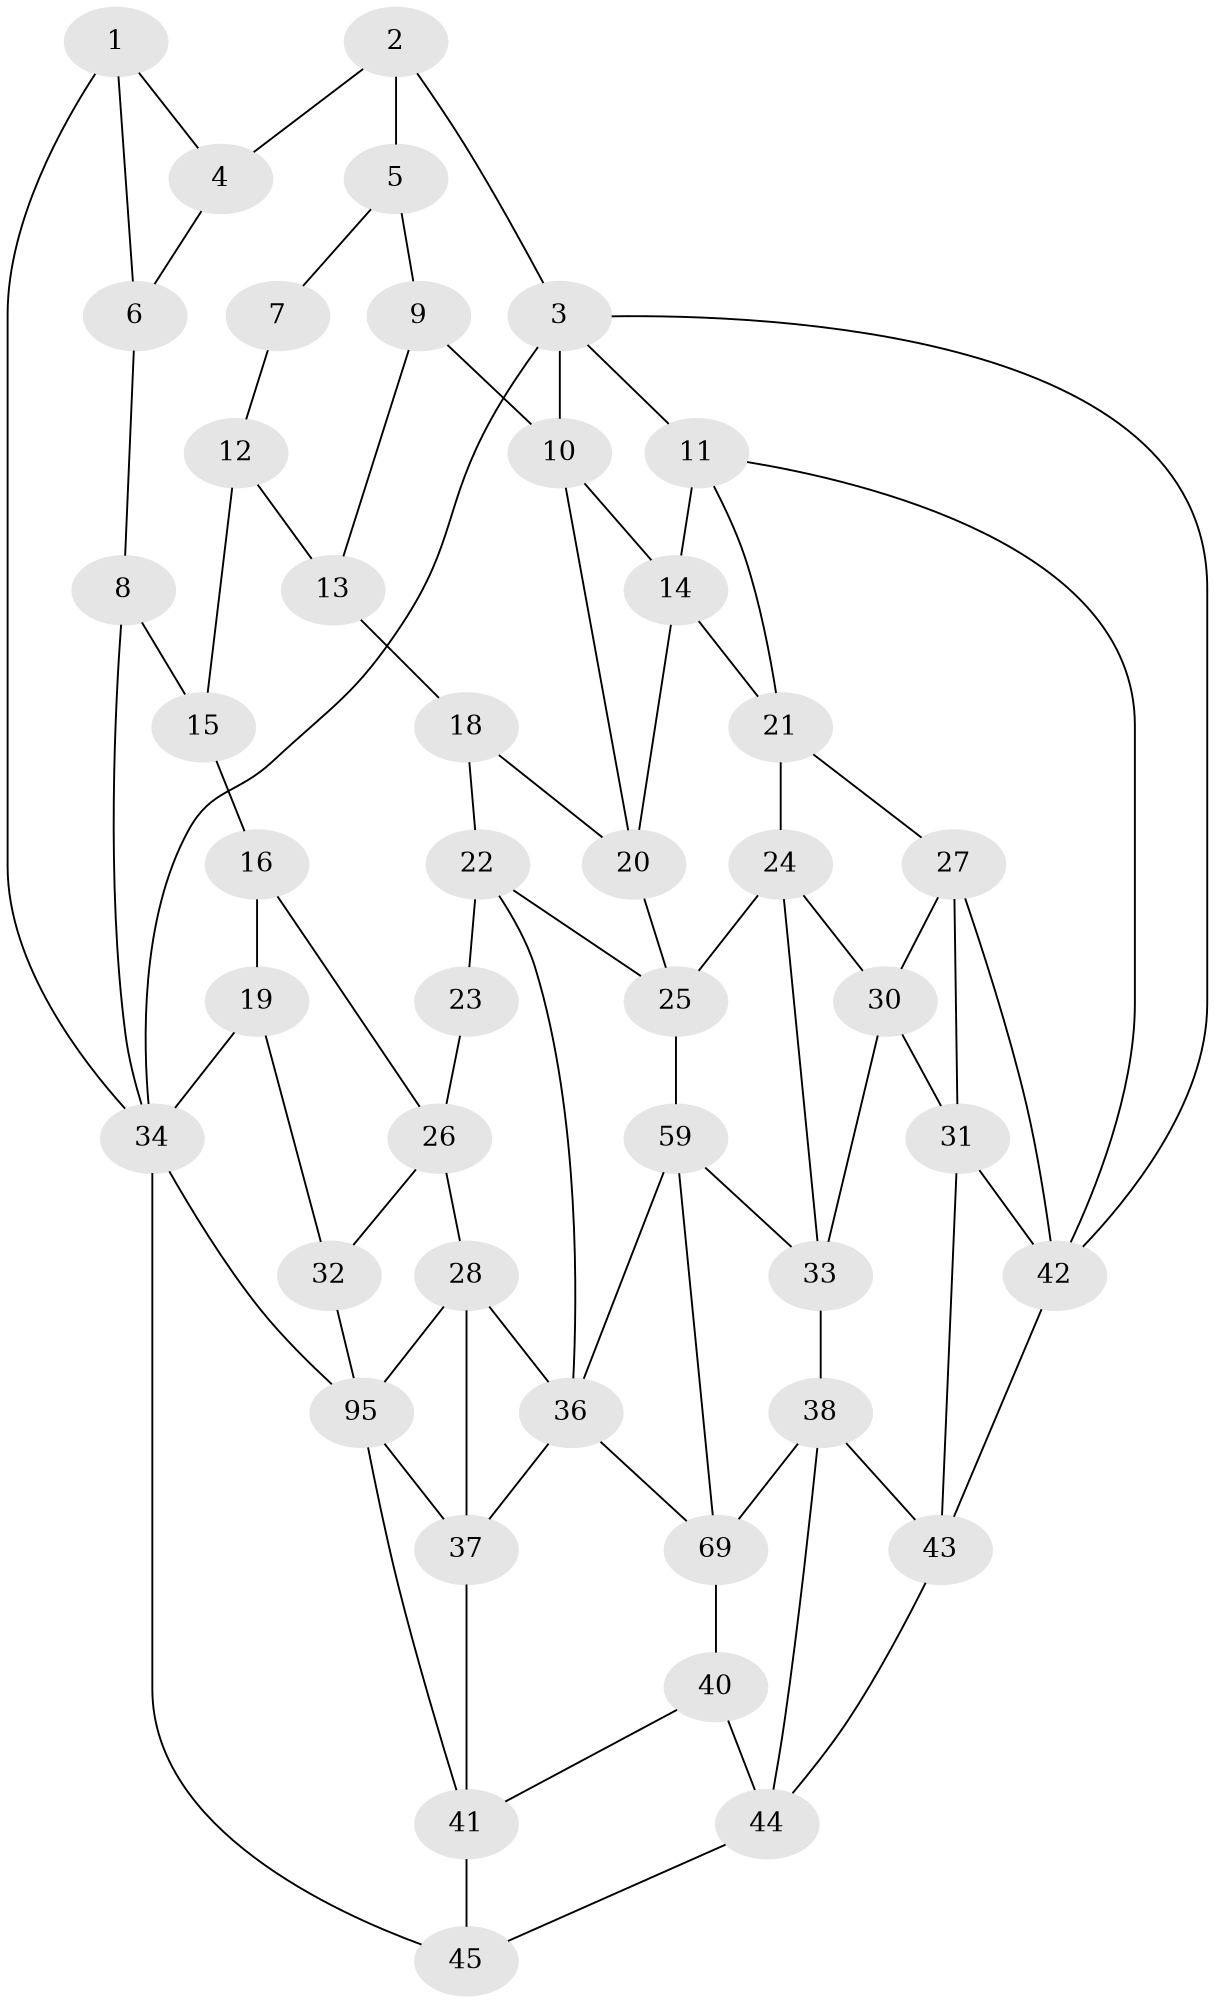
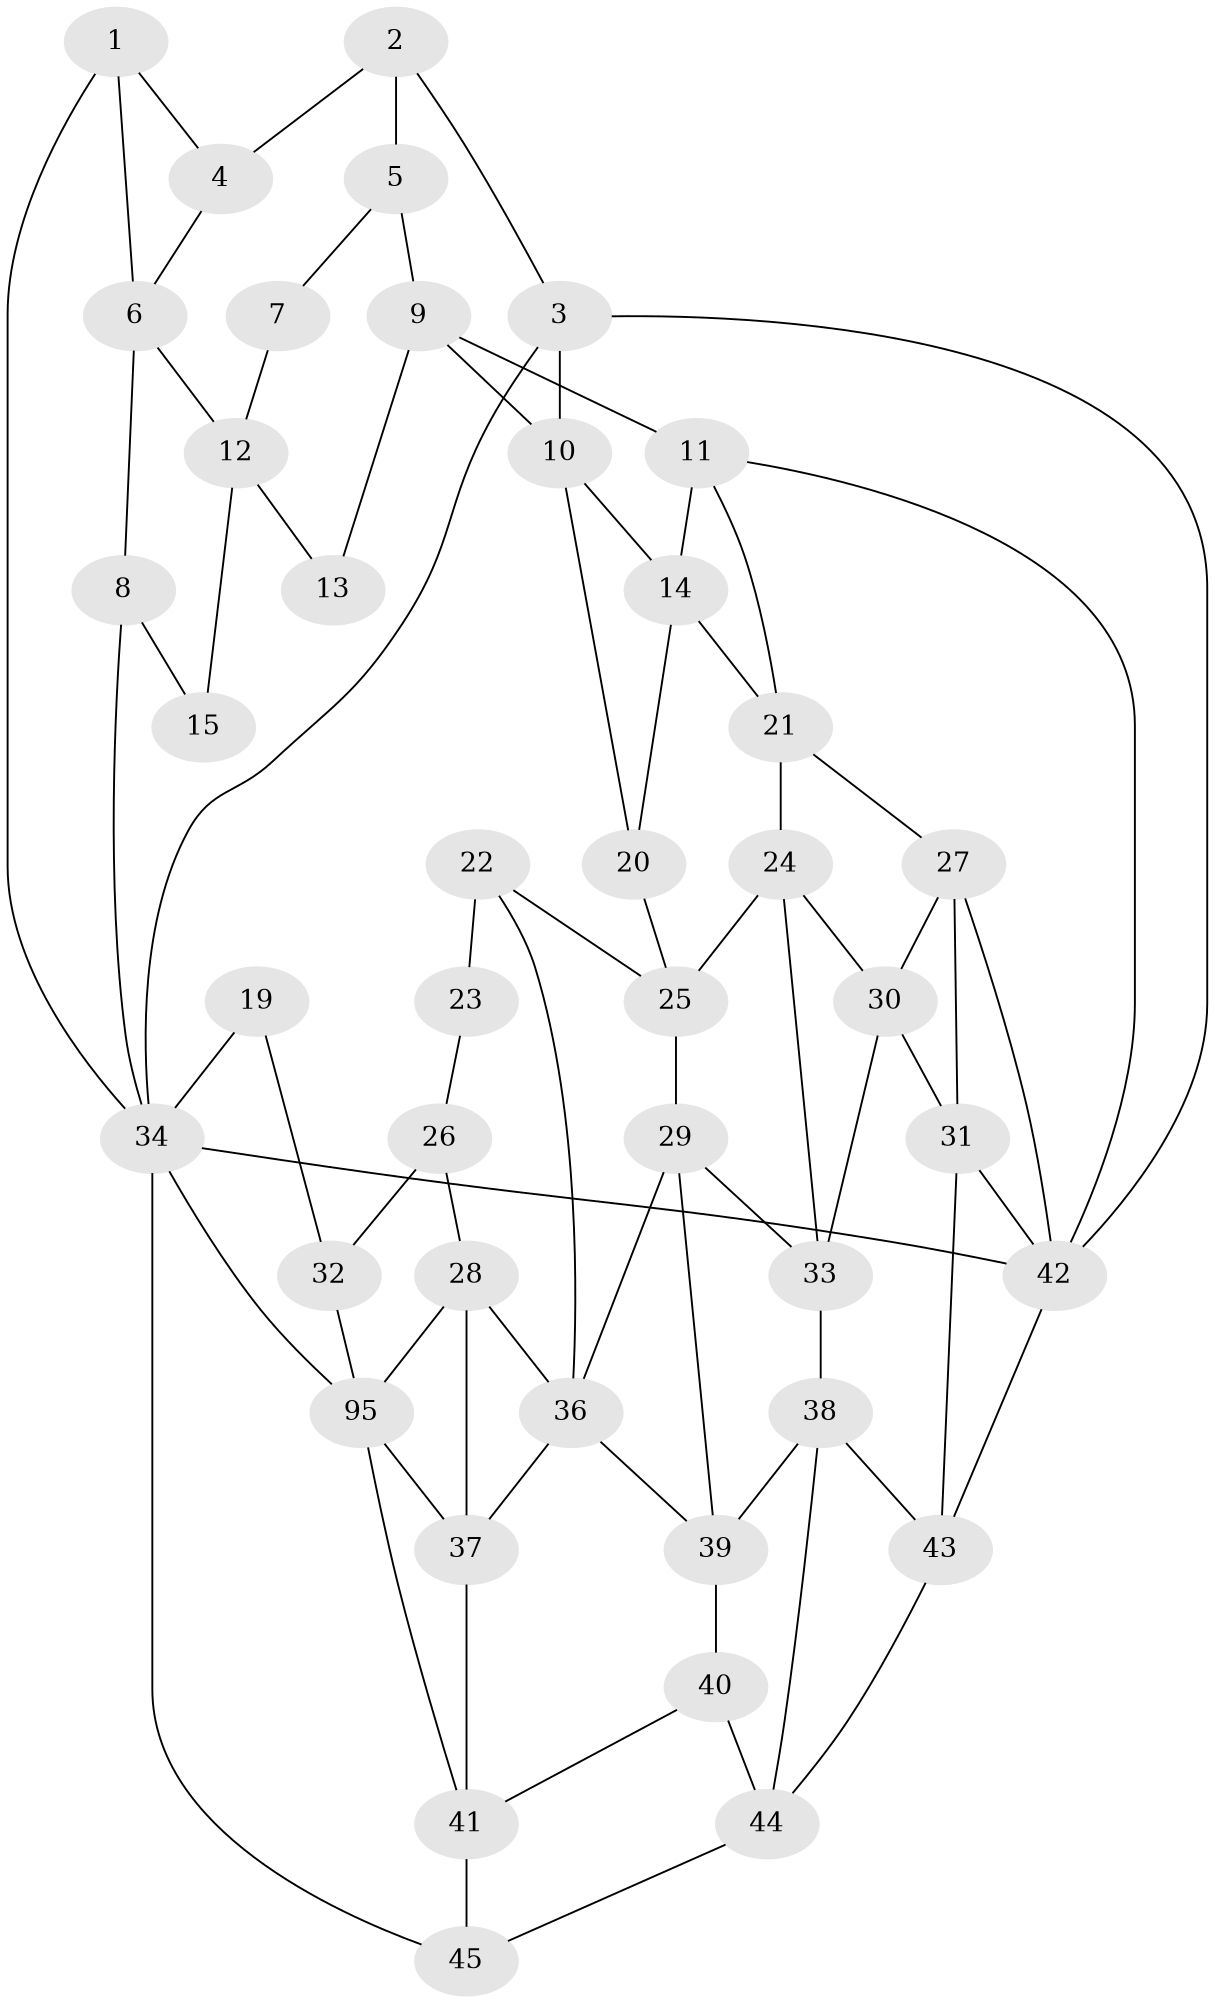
edge "3" -- "11": now "9" -- "11"
edge "6" -- "12": added
node "18": removed
node "16": removed
node "59": label "59" -> "29"
edge "34" -- "42": added
node "69": label "69" -> "39"
